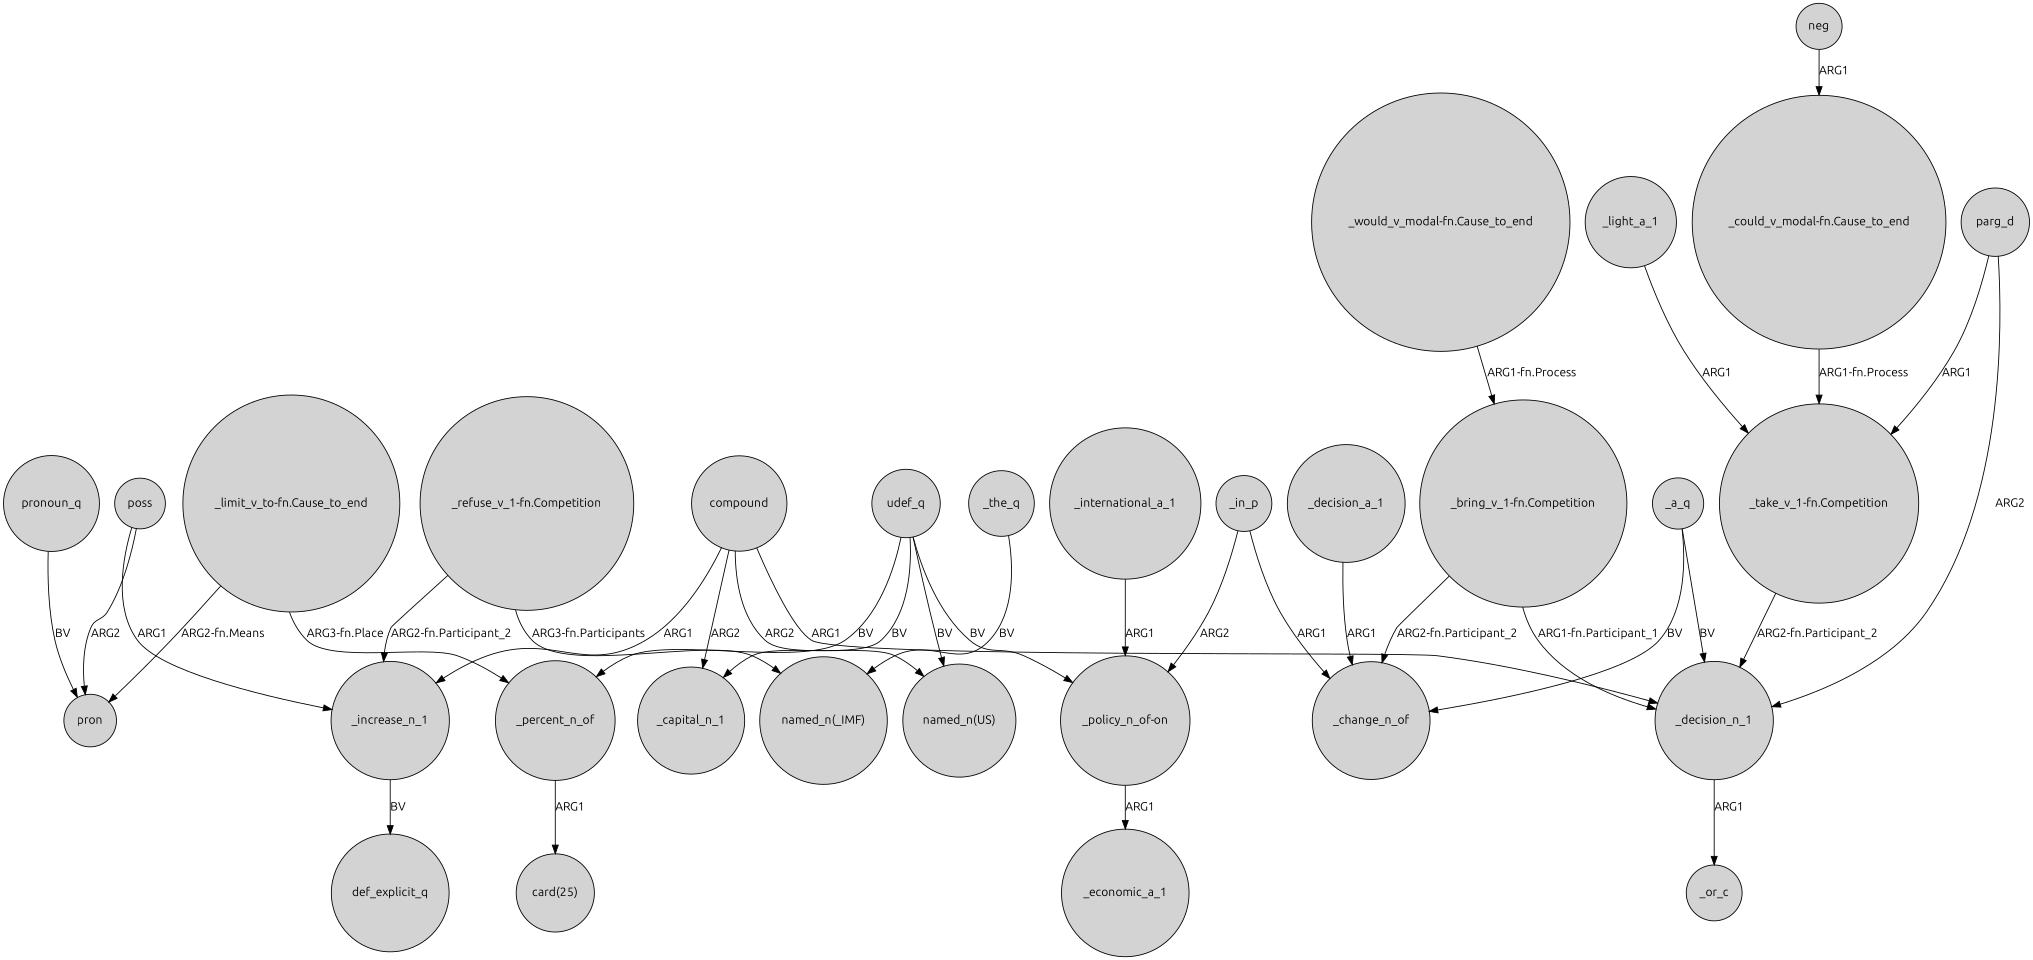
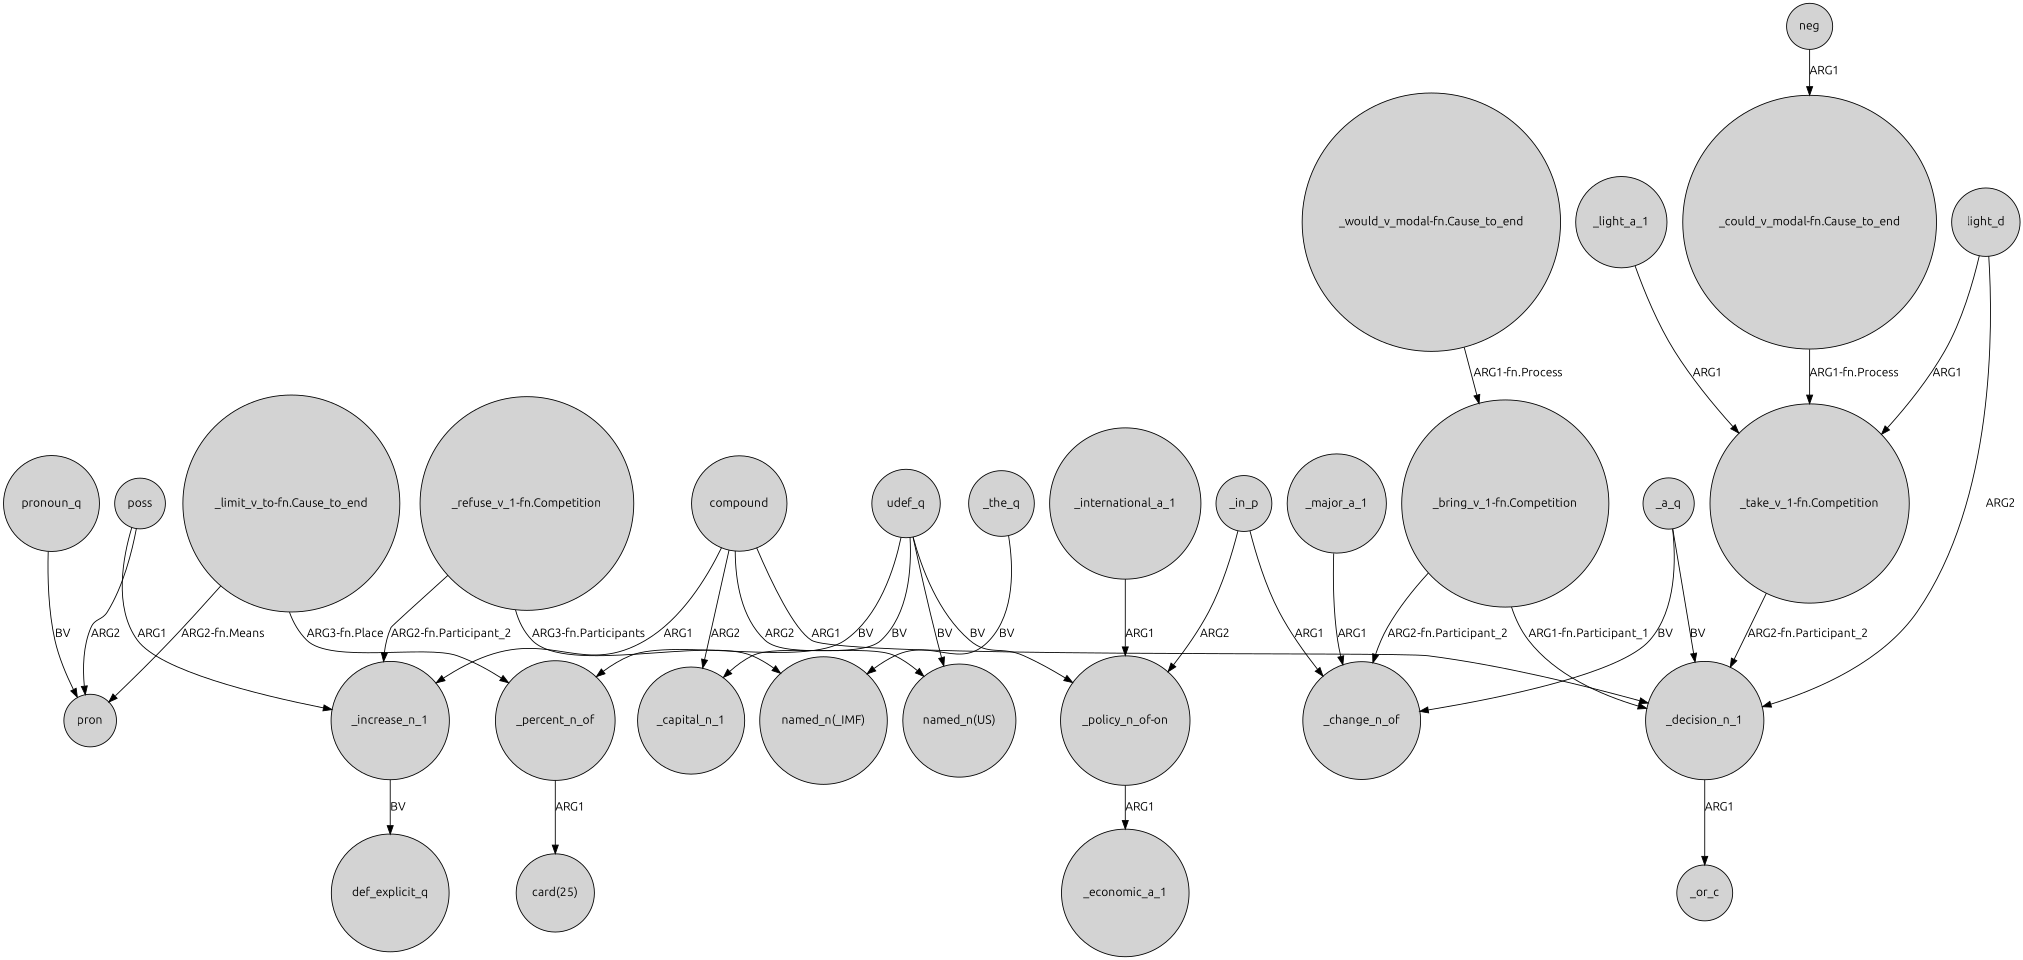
node "parg_d": label "parg_d" -> "light_d"
node "_decision_a_1": label "_decision_a_1" -> "_major_a_1"
